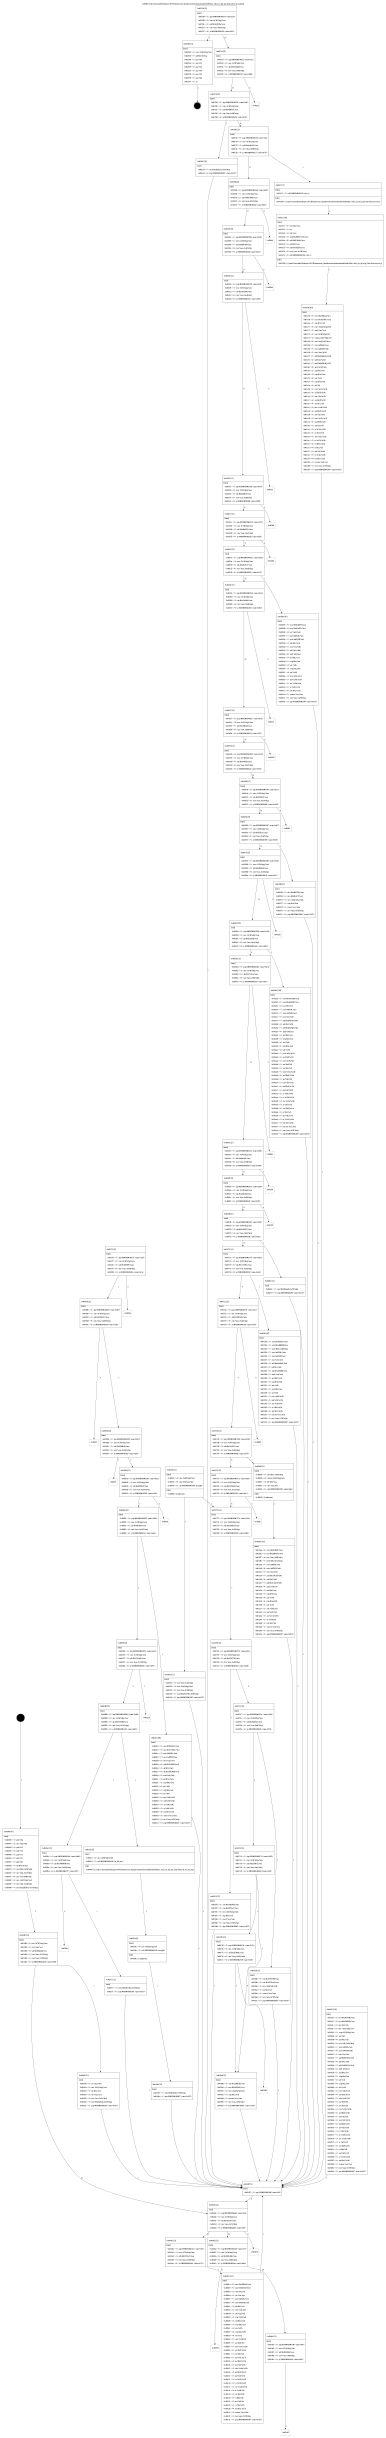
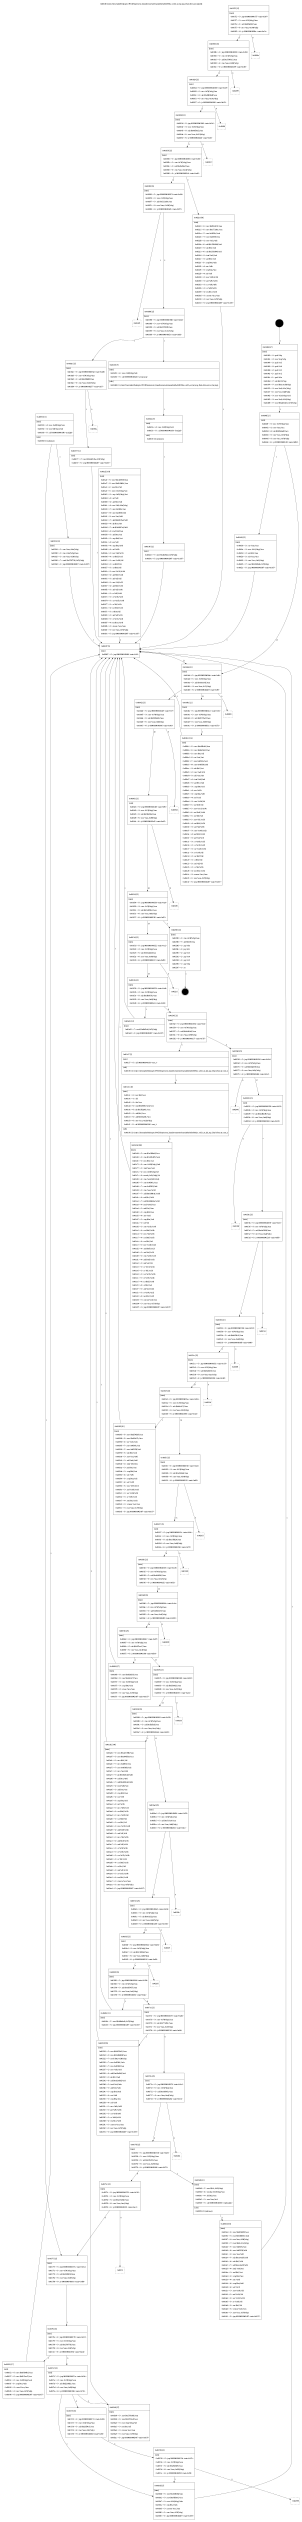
edge "0x4014eb [25]" -> "0x401504 [25]": added, label "20"
edge "0x4017c0 [25]" -> "0x4018dd [27]": now "0x4017a7 [25]" -> "0x4018dd [27]"
